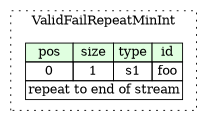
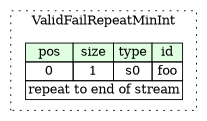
node "pos": text "s1" -> "s0"
